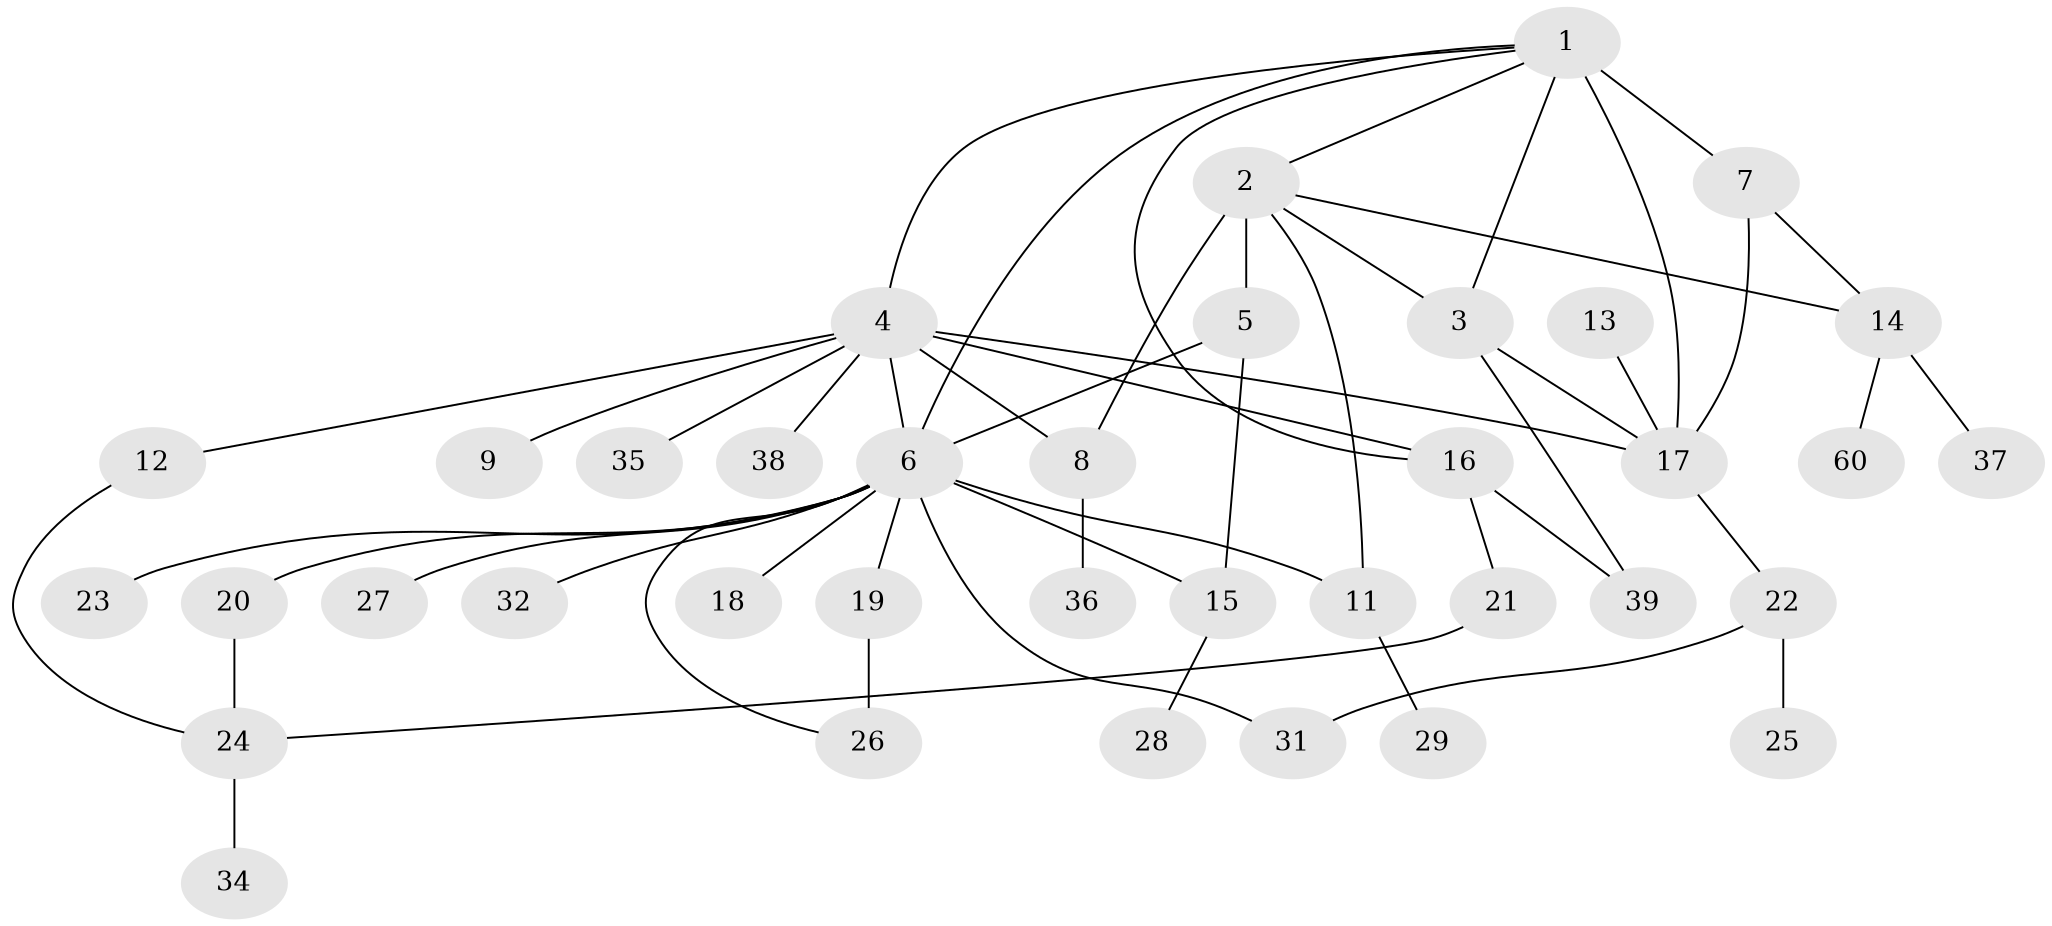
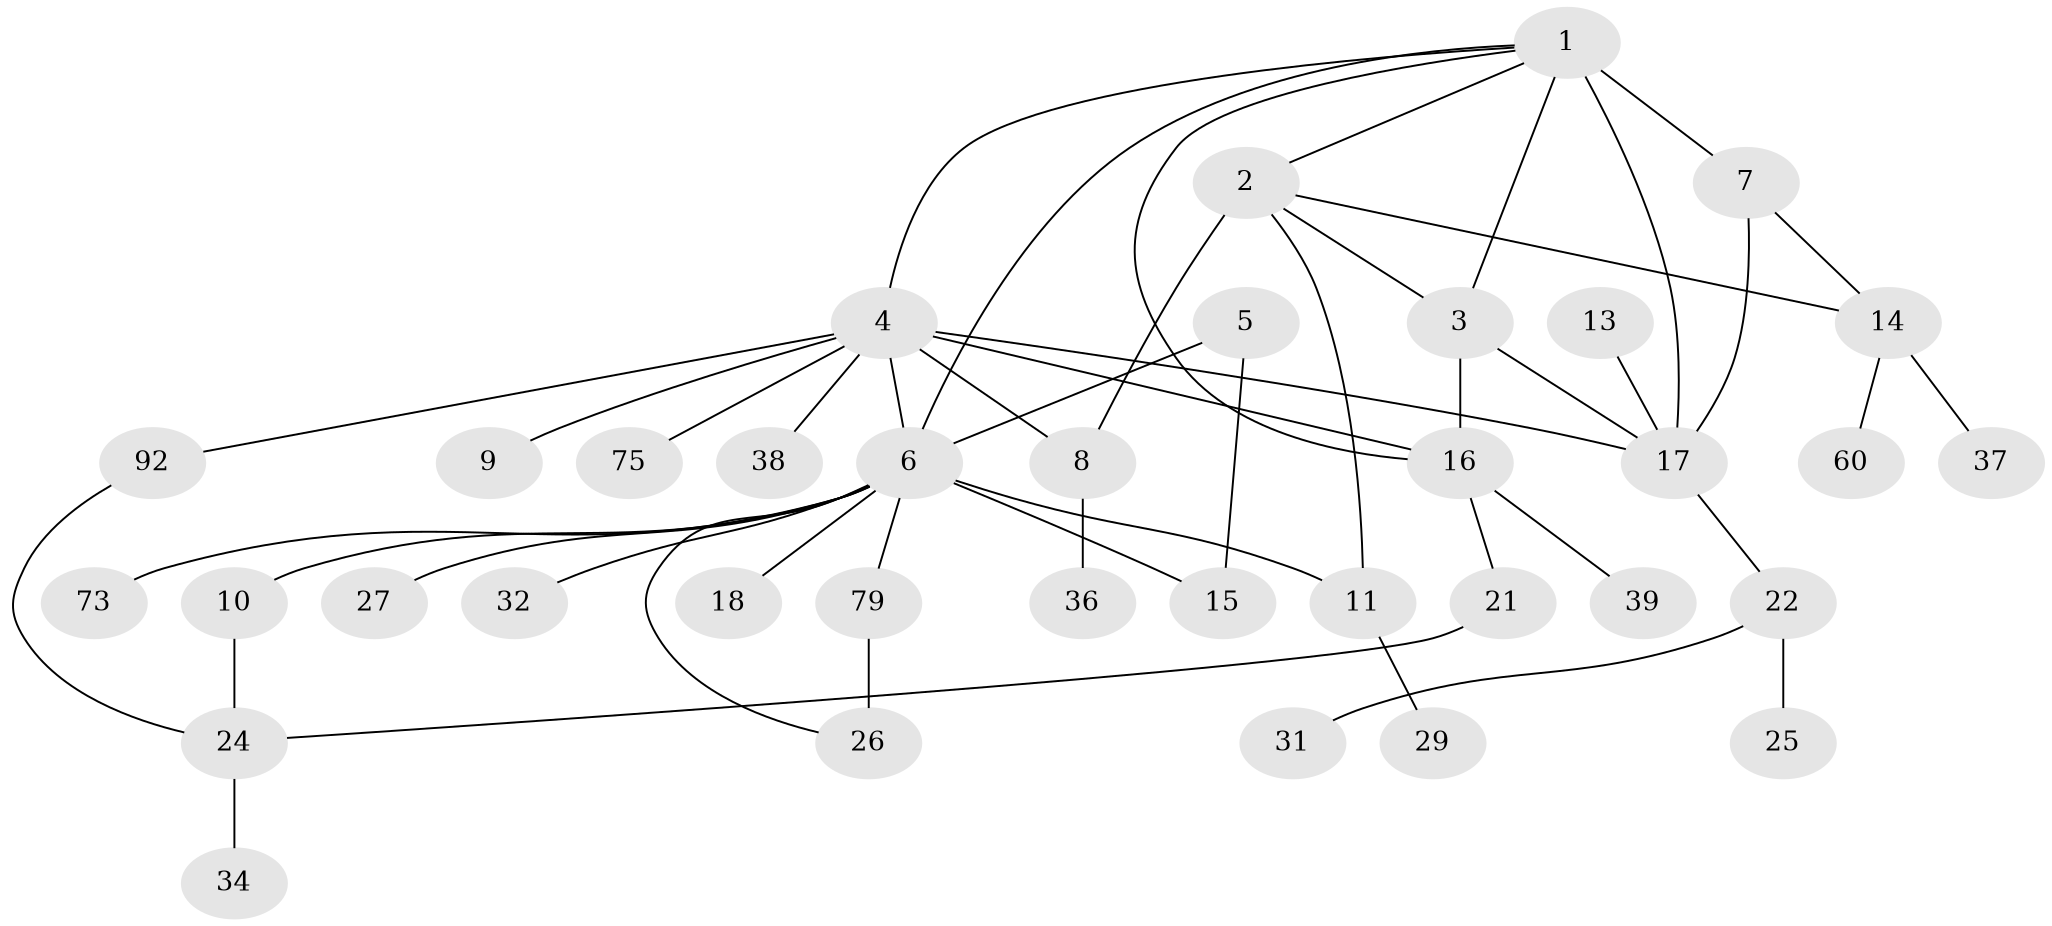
edge "2" -- "5": removed
node "12": label "12" -> "92"
node "35": label "35" -> "75"
edge "3" -- "39": now "3" -- "16"
node "23": label "23" -> "73"
node "20": label "20" -> "10"
node "19": label "19" -> "79"
edge "6" -- "31": removed
node "28": removed
